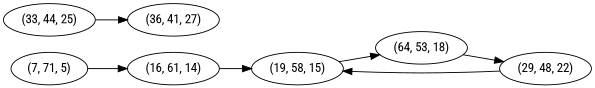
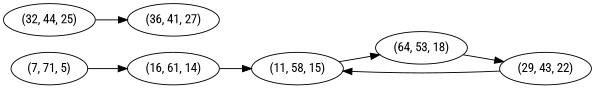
node "(33, 44, 25)": label "(33, 44, 25)" -> "(32, 44, 25)"
node "(19, 58, 15)": label "(19, 58, 15)" -> "(11, 58, 15)"
node "(29, 48, 22)": label "(29, 48, 22)" -> "(29, 43, 22)"
